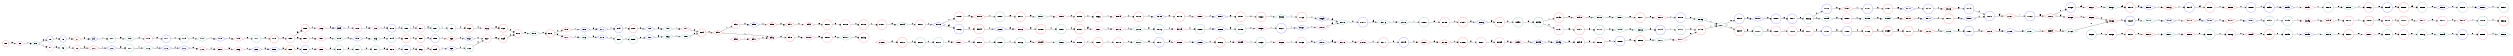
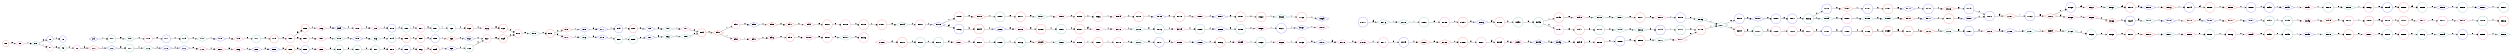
node "S172": removed
edge "S262" -> "S266": now "S262" -> "S265"
edge "S90" -> "S96": now "S90" -> "S92"
node "S7": removed
